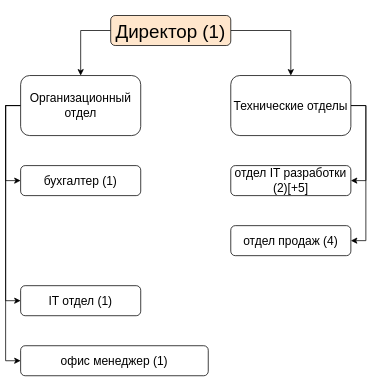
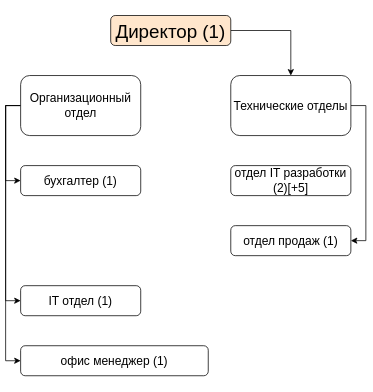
edge "Директор (1)" -> "Организационныйотдел": removed
edge "Технические отделы" -> "отдел IT разработки (2)[+5]": removed
node "отдел продаж (4)": label "отдел продаж (4)" -> "отдел продаж (1)"
